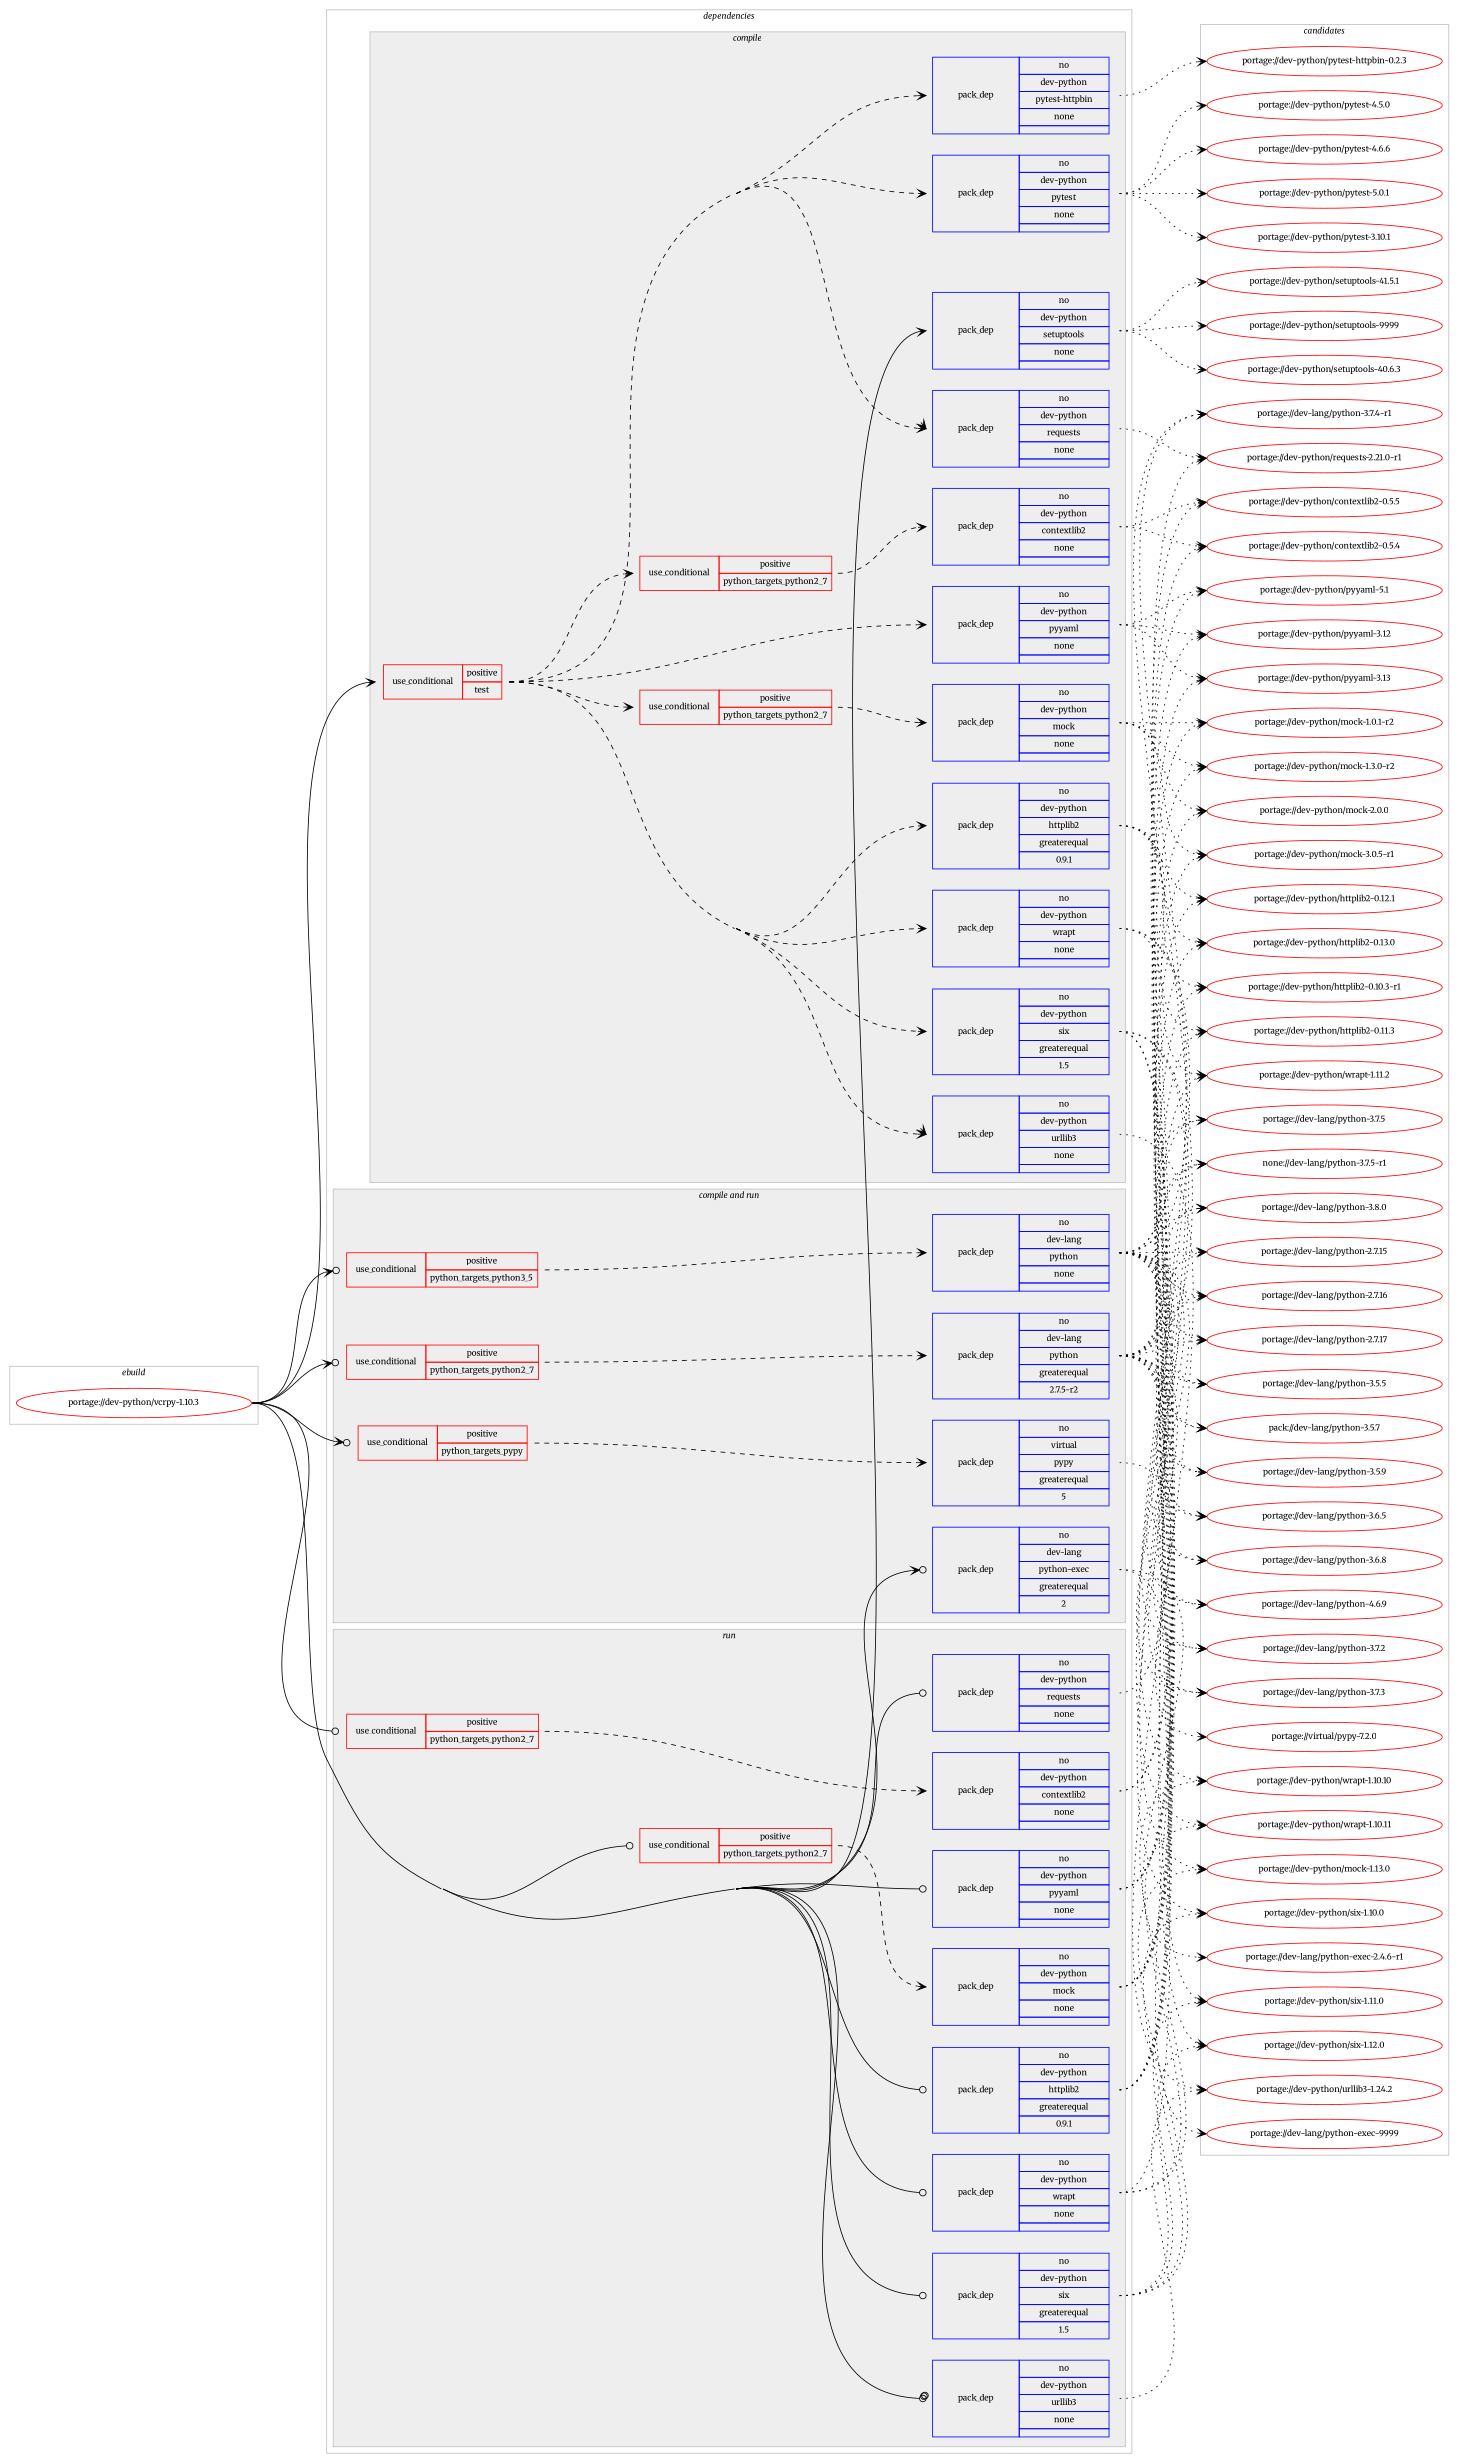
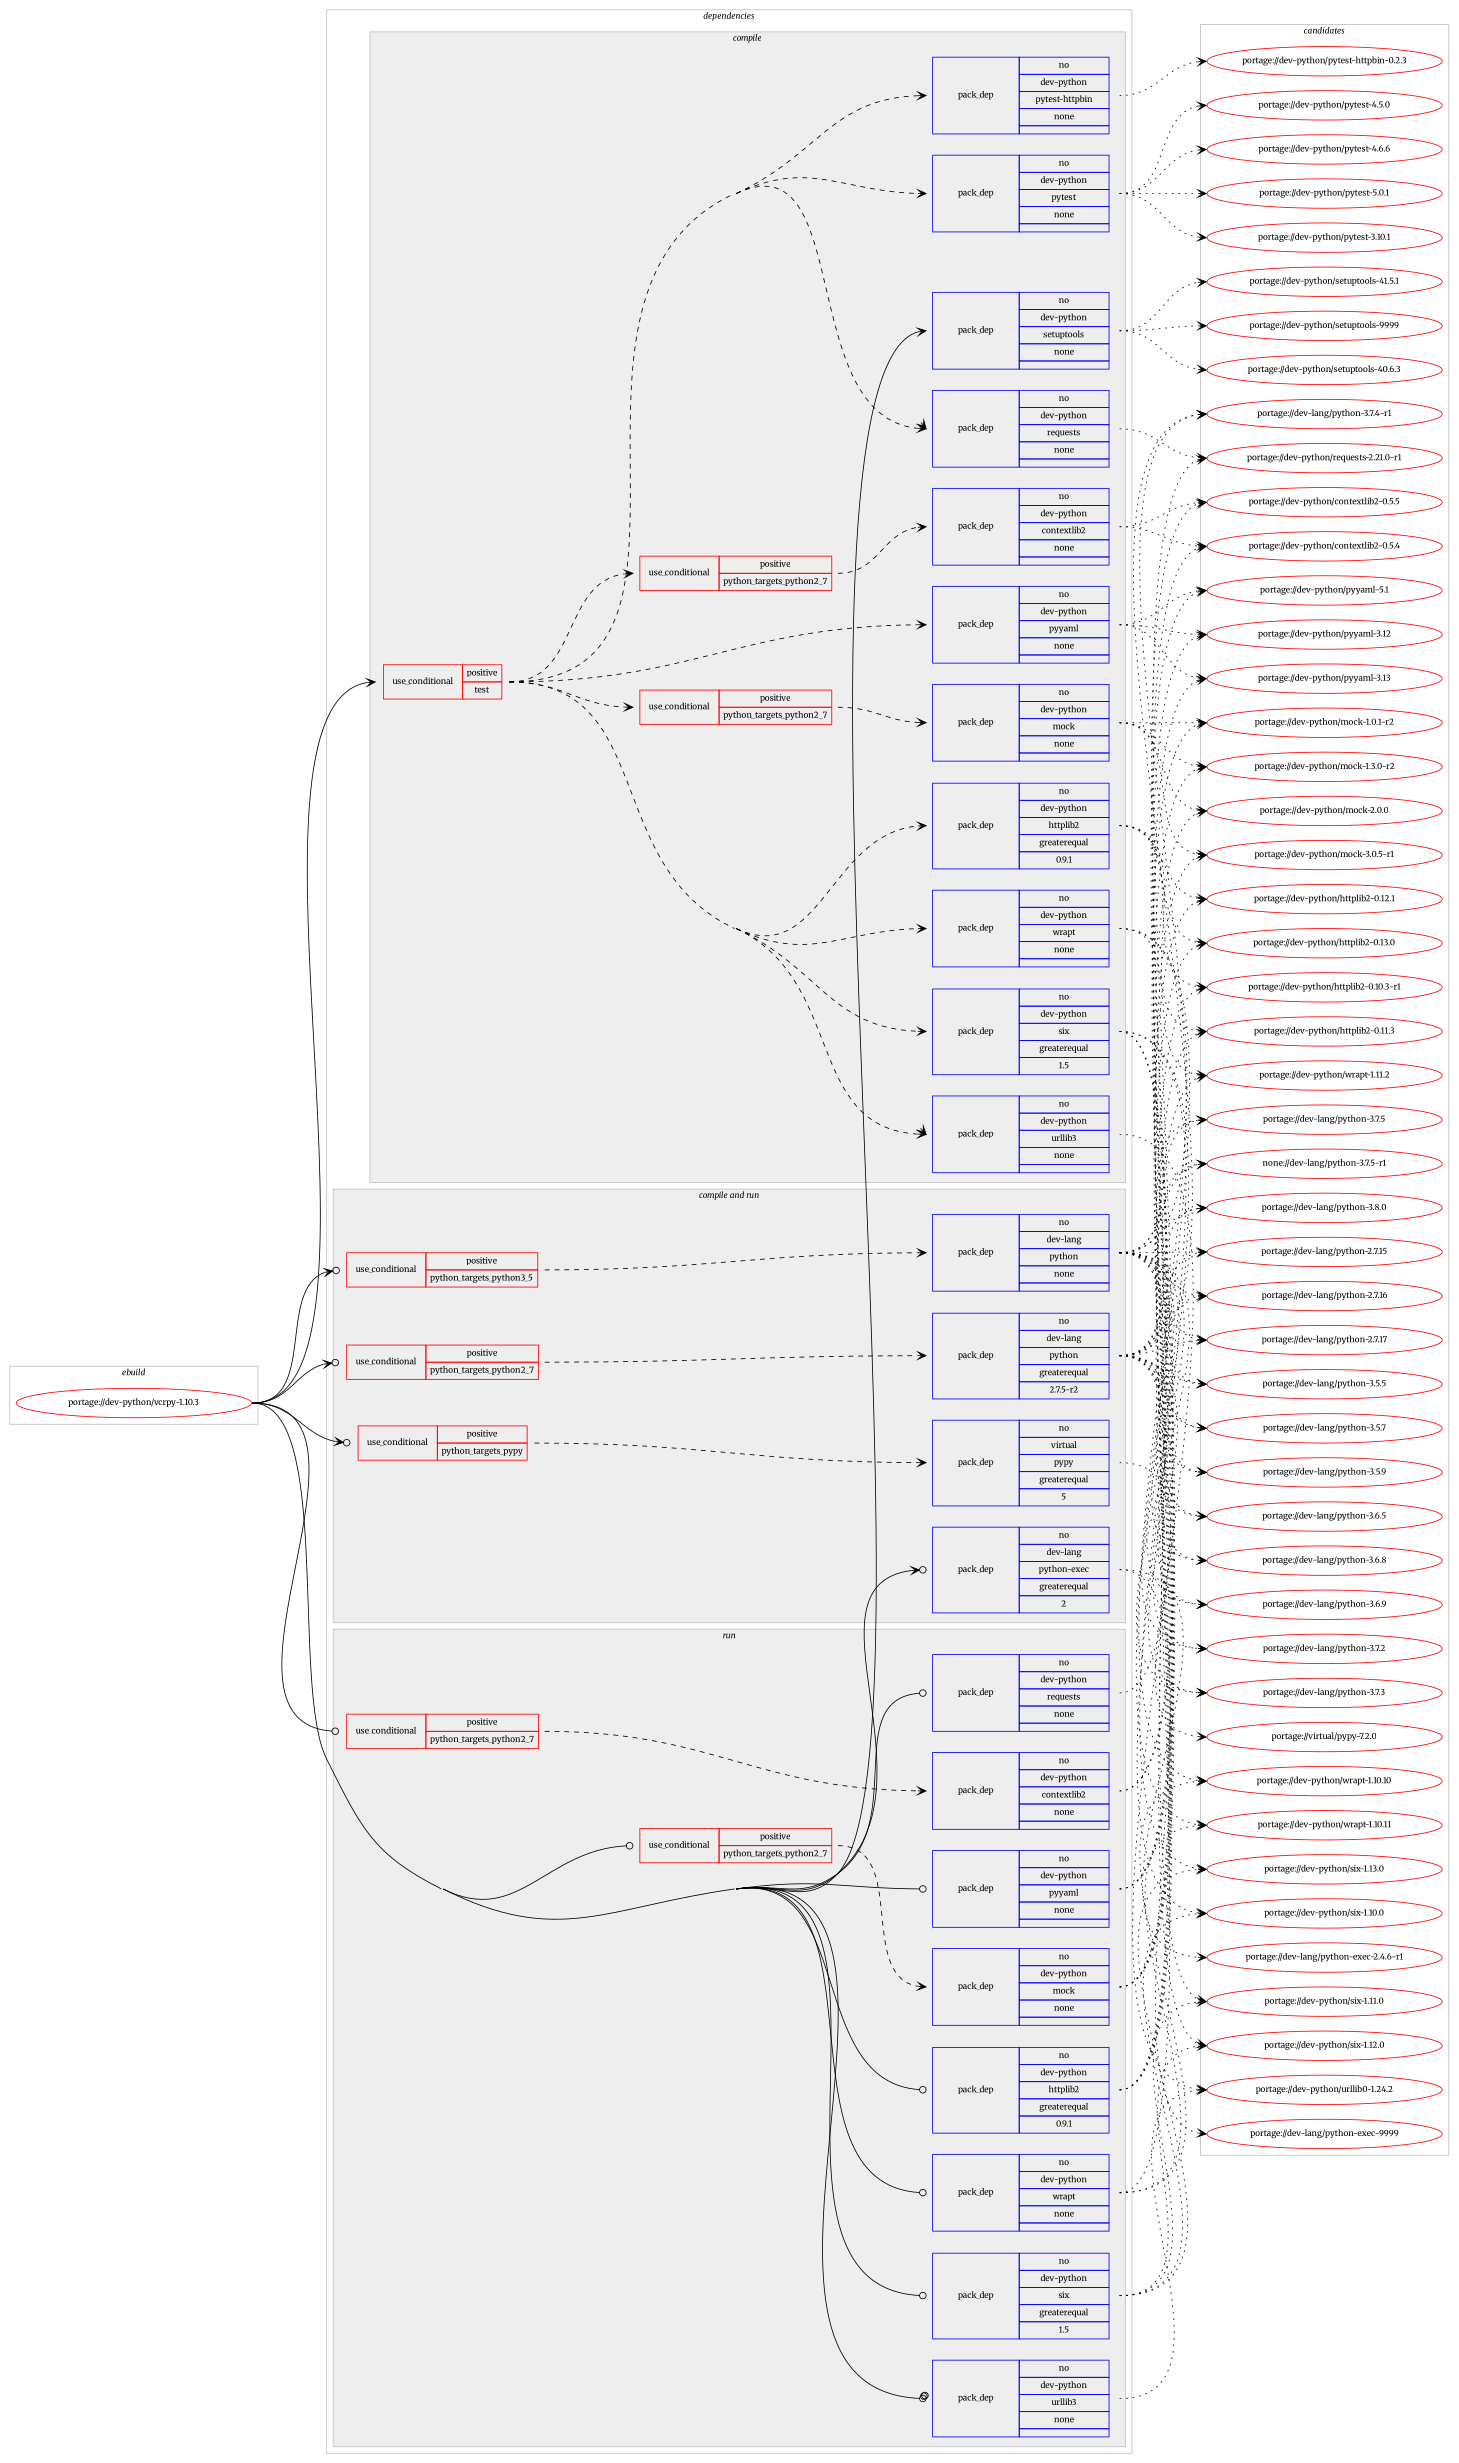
node "pack://dev-lang/python-3.5.7": label "pack://dev-lang/python-3.5.7" -> "portage://dev-lang/python-3.5.7"
node "portage://dev-lang/python-4.6.9": label "portage://dev-lang/python-4.6.9" -> "portage://dev-lang/python-3.6.9"
node "portage://dev-python/mock-1.13.0": label "portage://dev-python/mock-1.13.0" -> "portage://dev-python/six-1.13.0"
node "portage://dev-python/urllib3-1.24.2": label "portage://dev-python/urllib3-1.24.2" -> "portage://dev-python/urllib0-1.24.2"
